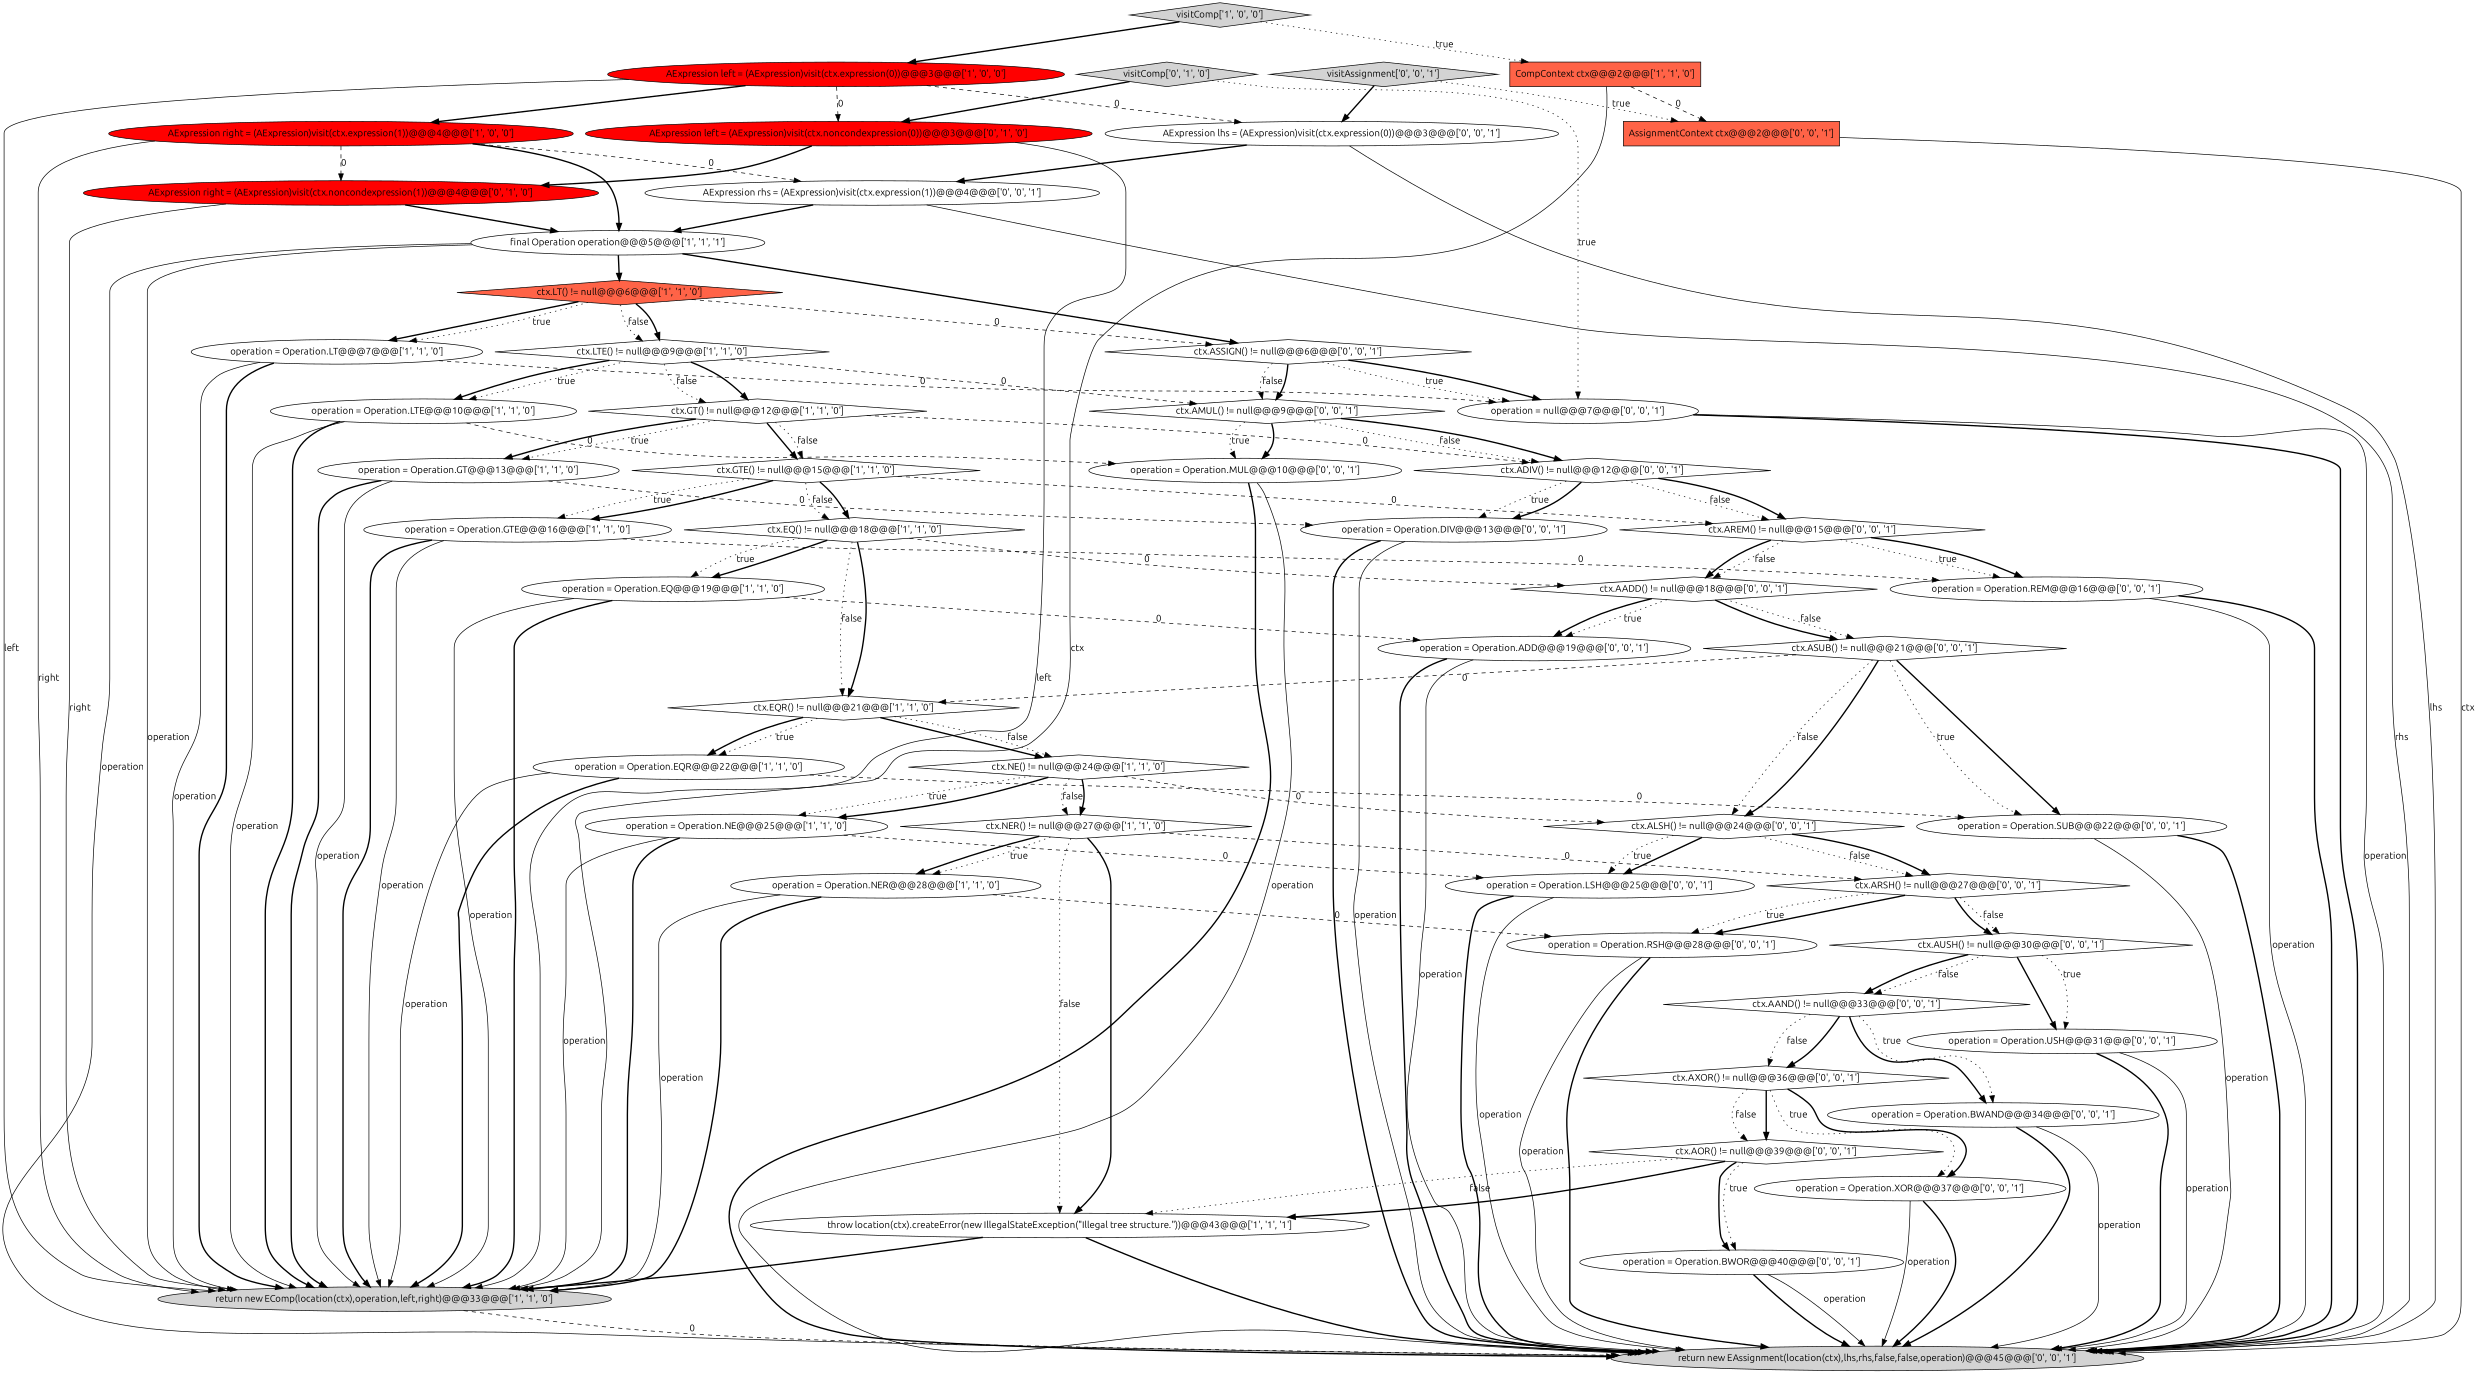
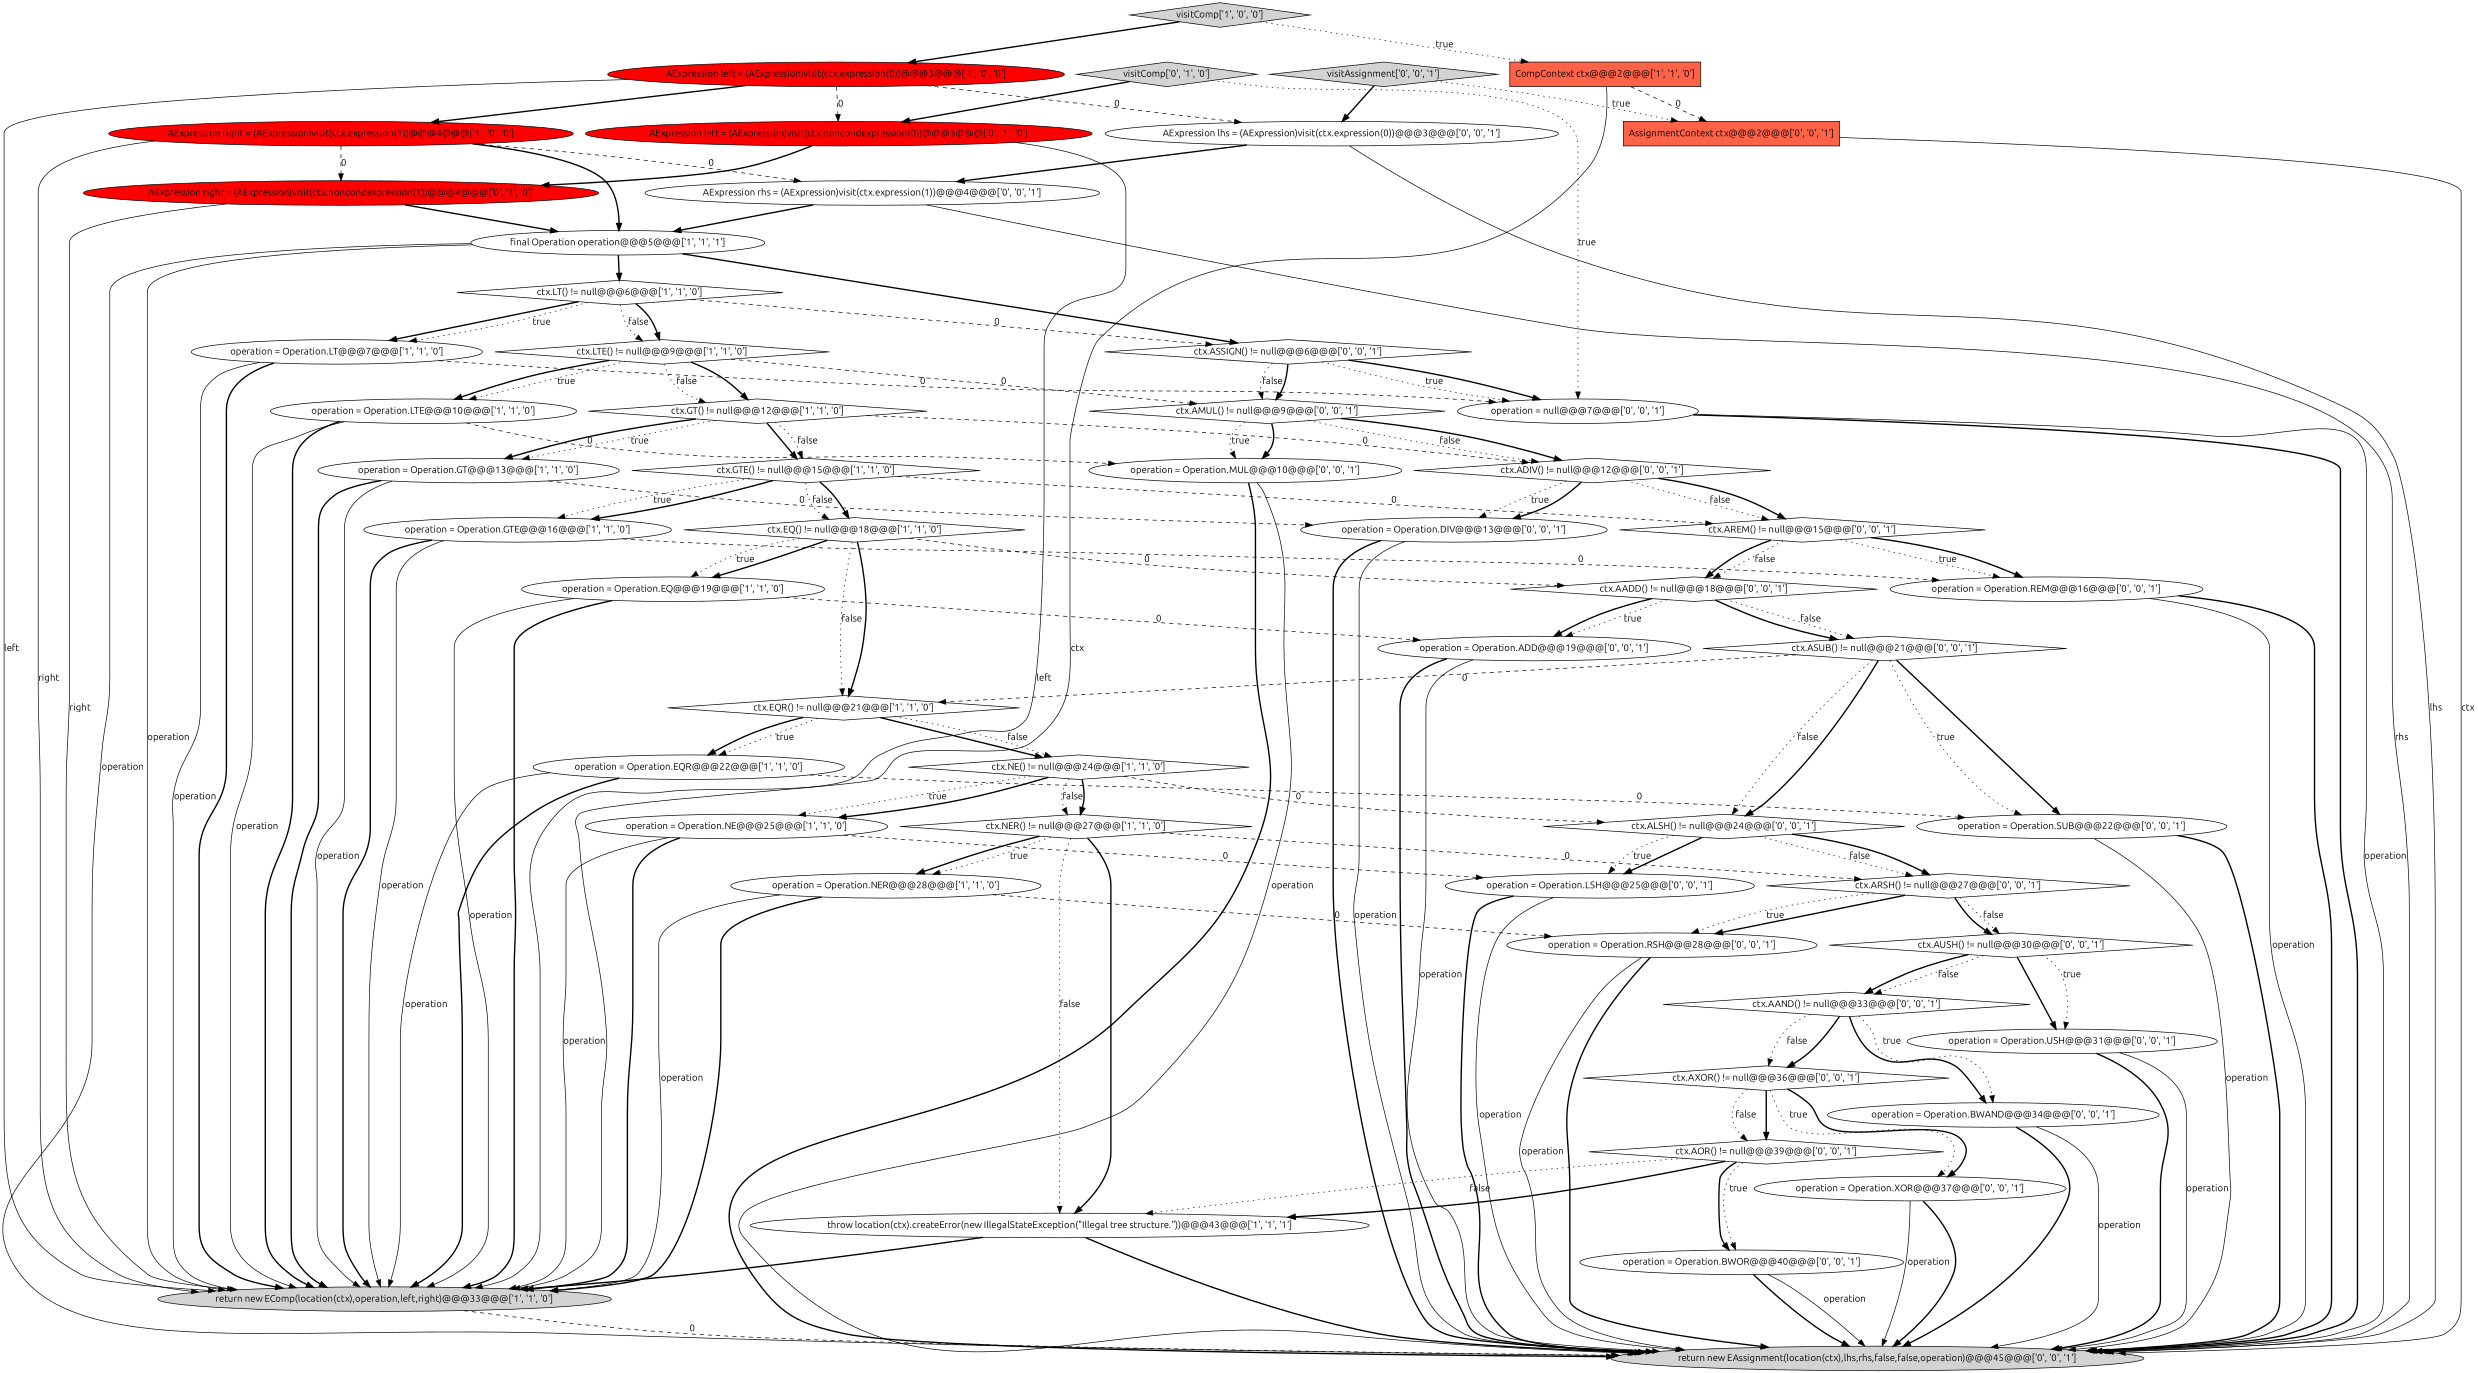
node "ctx.LT() != null@@@6@@@['1', '1', '0']": fillcolor tomato -> white
